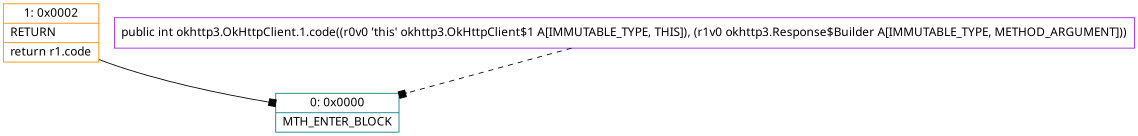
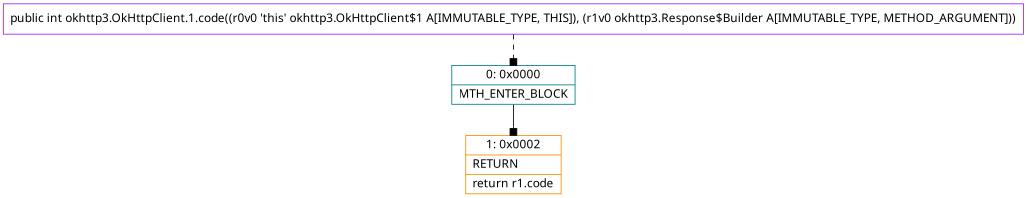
edge "1: 0x0002" -> "0: 0x0000": reversed
